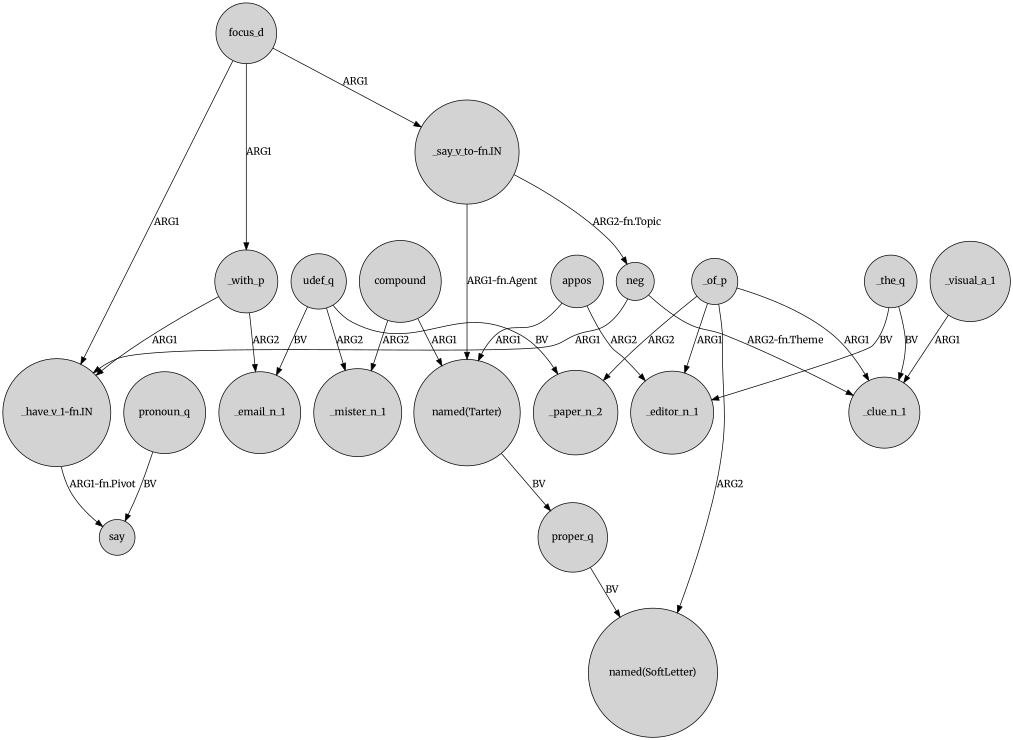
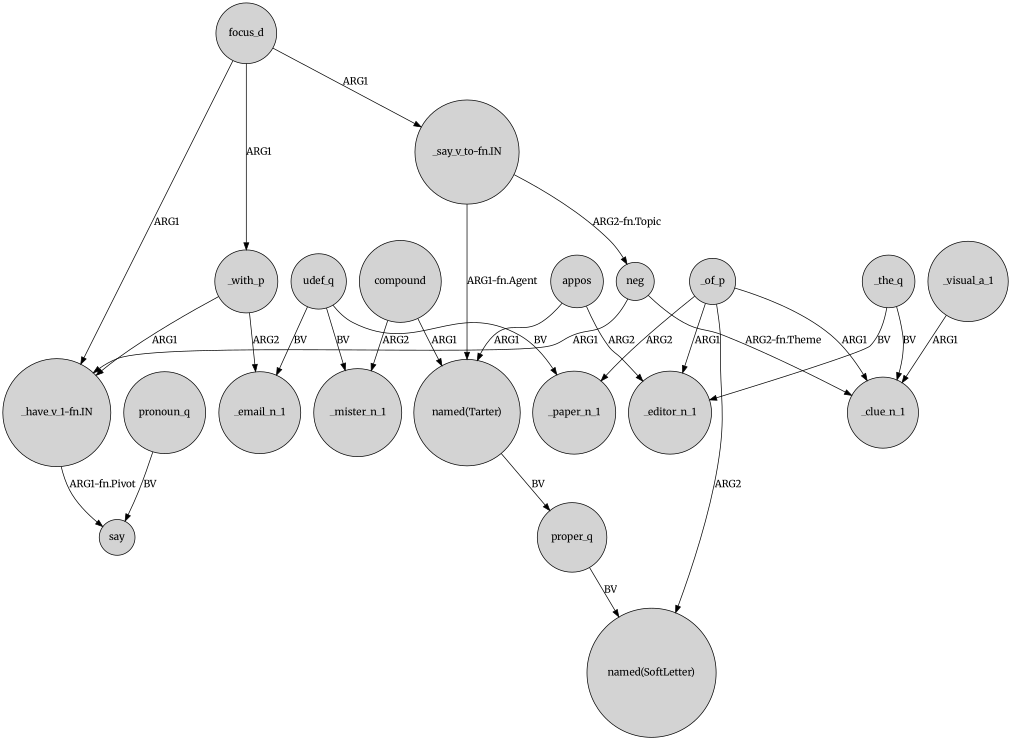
edge "udef_q" -> "_mister_n_1": label "ARG2" -> "BV"
node "_paper_n_2": label "_paper_n_2" -> "_paper_n_1"
